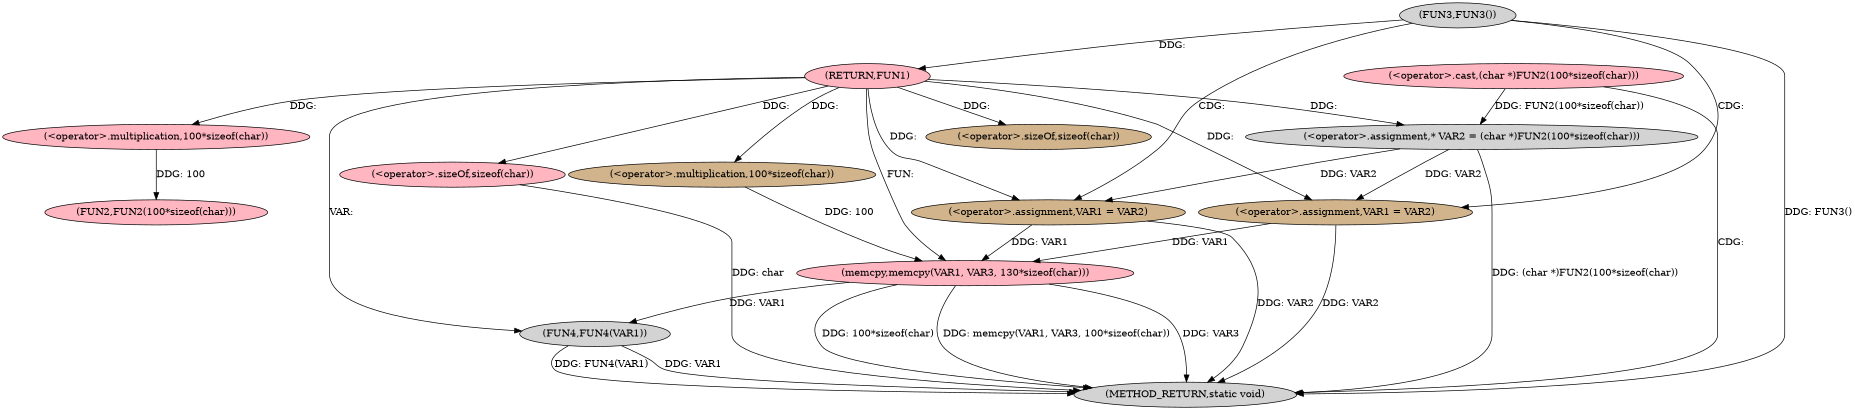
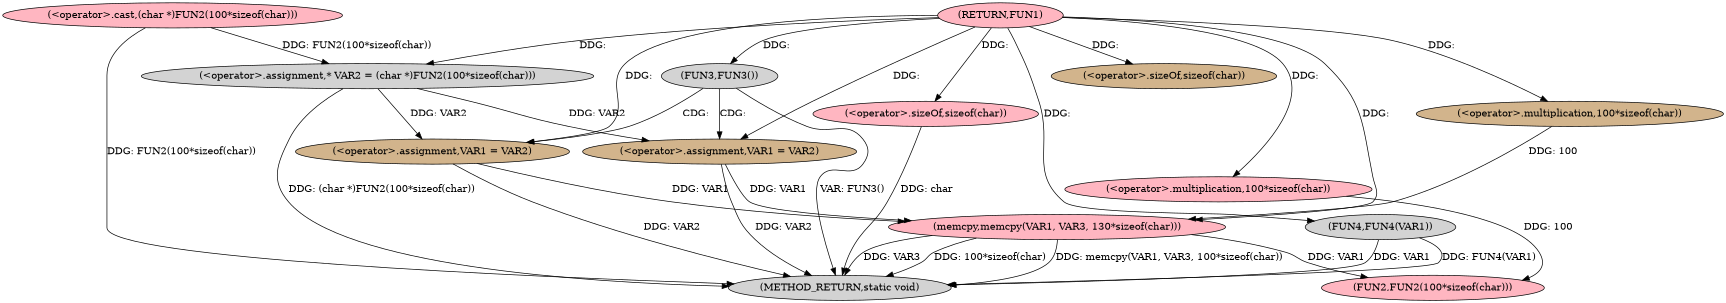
edge "(FUN3,FUN3())" -> "(RETURN,FUN1)": reversed
edge "(RETURN,FUN1)" -> "(memcpy,memcpy(VAR1, VAR3, 130*sizeof(char)))": label "FUN: " -> "DDG: "
edge "(RETURN,FUN1)" -> "(FUN4,FUN4(VAR1))": label "VAR: " -> "DDG: "
edge "(FUN3,FUN3())" -> "(METHOD_RETURN,static void)": label "DDG: FUN3()" -> "VAR: FUN3()"
edge "(<operator>.cast,(char *)FUN2(100*sizeof(char)))" -> "(METHOD_RETURN,static void)": label "CDG: " -> "DDG: FUN2(100*sizeof(char))"
edge "(memcpy,memcpy(VAR1, VAR3, 130*sizeof(char)))" -> "(FUN4,FUN4(VAR1))": now "(memcpy,memcpy(VAR1, VAR3, 130*sizeof(char)))" -> "(FUN2,FUN2(100*sizeof(char)))"
